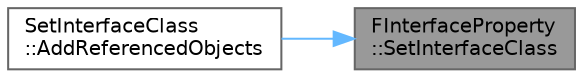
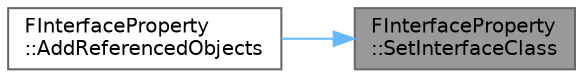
node "SetInterfaceClass ::AddReferencedObjects": label "SetInterfaceClass ::AddReferencedObjects" -> "FInterfaceProperty ::AddReferencedObjects"
